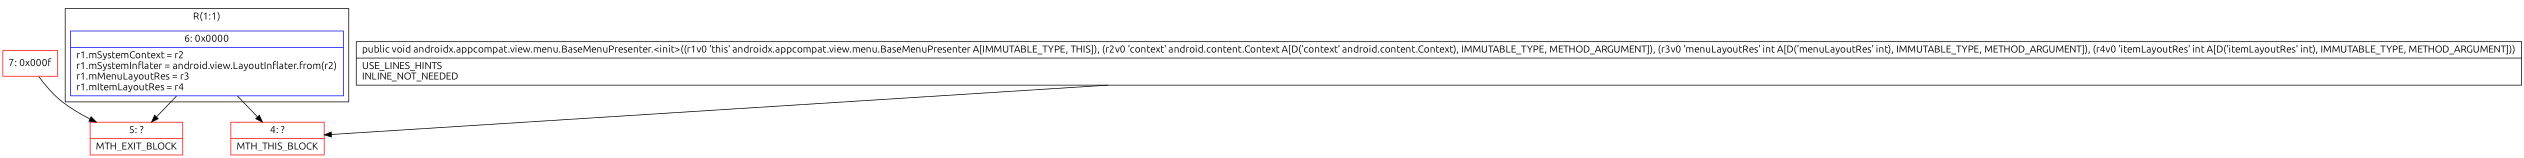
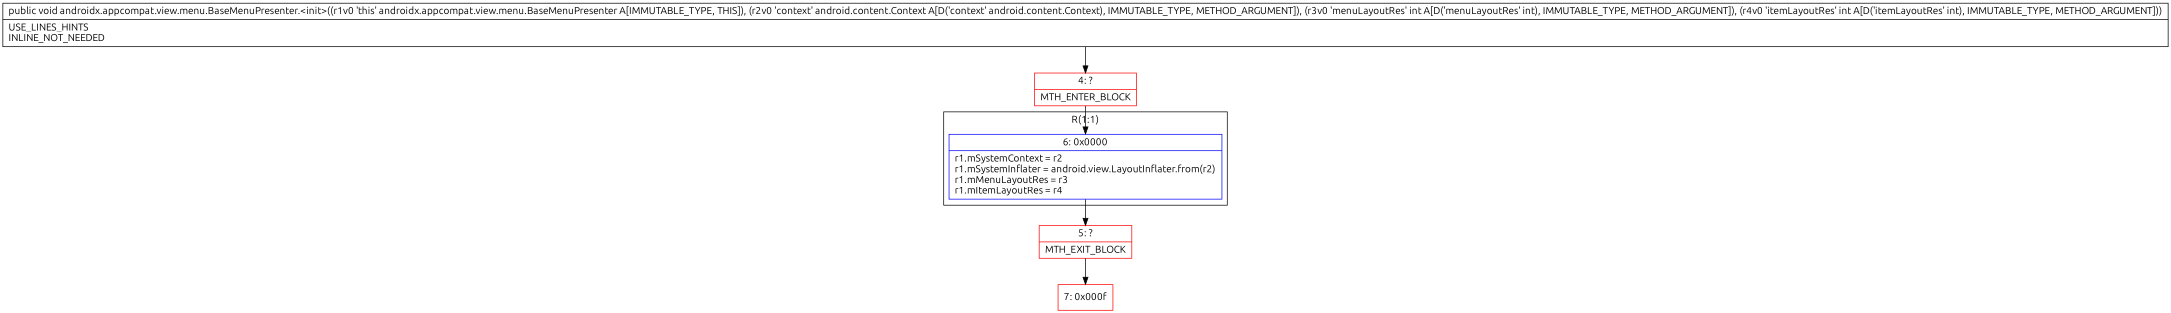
edge "7: 0x000f" -> "5: ?": reversed
edge "6: 0x0000" -> "4: ?": reversed
node "4: ?": text "MTH_THIS_BLOCK" -> "MTH_ENTER_BLOCK"
